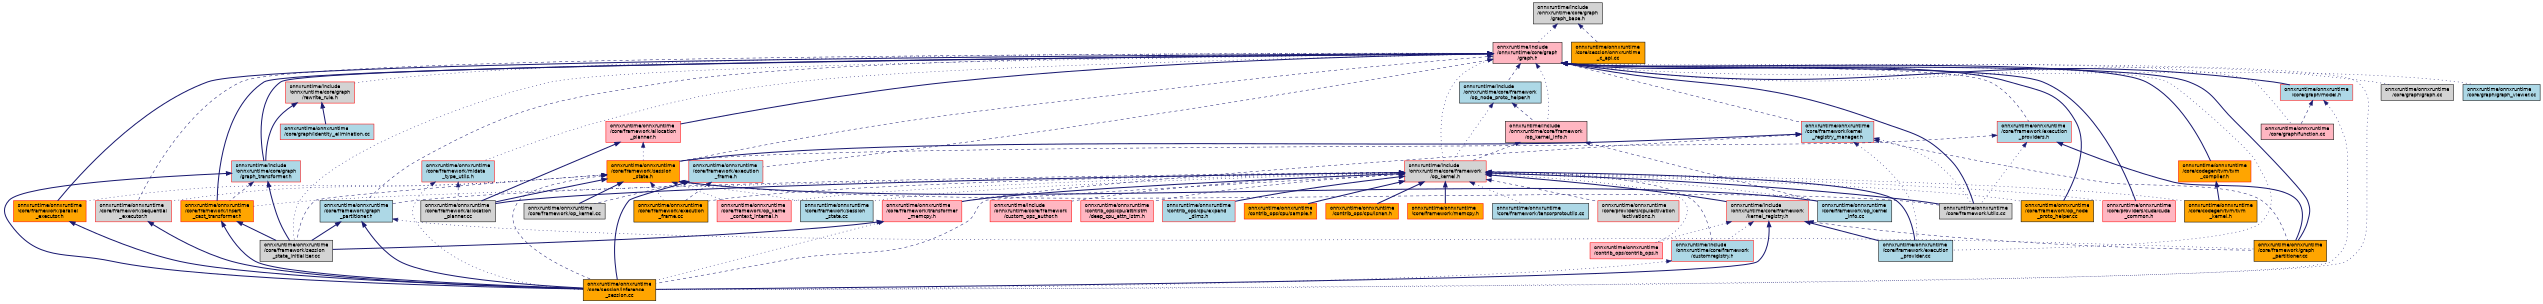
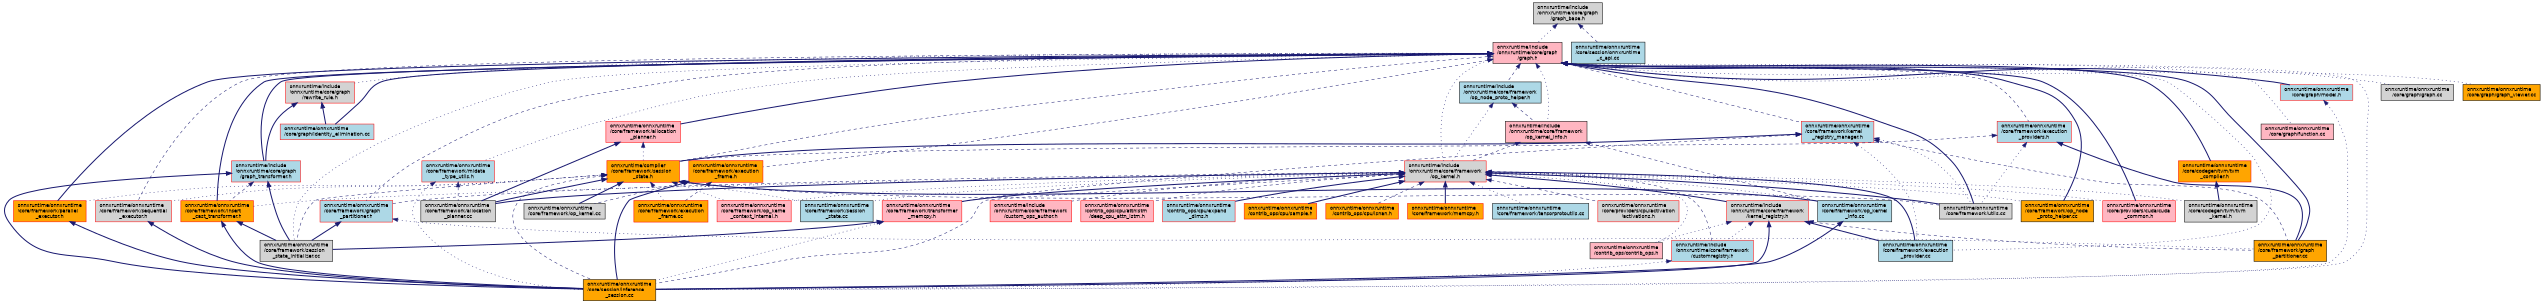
node "onnxruntime/onnxruntime /core/session/onnxruntime _c_api.cc": fillcolor orange -> lightblue
edge "onnxruntime/onnxruntime /core/graph/identity_elimination.cc" -> "onnxruntime/include /onnxruntime/core/graph /graph.h": added
node "onnxruntime/onnxruntime /core/graph/graph_viewer.cc": fillcolor lightblue -> orange
edge "onnxruntime/onnxruntime /core/graph/function.cc" -> "onnxruntime/onnxruntime /core/graph/model.h": removed
node "onnxruntime/onnxruntime /core/framework/session _state.h": label "onnxruntime/onnxruntime /core/framework/session _state.h" -> "onnxruntime/compiler /core/framework/session _state.h"
node "onnxruntime/onnxruntime /core/framework/execution _frame.h": fillcolor lightblue -> orange
edge "onnxruntime/onnxruntime /core/framework/execution _frame.cc" -> "onnxruntime/include /onnxruntime/core/framework /op_kernel.h": removed
edge "onnxruntime/onnxruntime /contrib_ops/cpu/isnan.h" -> "onnxruntime/include /onnxruntime/core/framework /op_kernel.h": style bold -> dashed
node "onnxruntime/onnxruntime /core/framework/graph _partitioner.h": color black -> red
node "onnxruntime/onnxruntime /core/framework/execution _frame.cc": color black -> red
node "onnxruntime/onnxruntime /core/codegen/tvm/tvm _kernel.h": fillcolor orange -> lightgrey
node "onnxruntime/onnxruntime /contrib_ops/contrib_ops.h": color red -> black
edge "onnxruntime/onnxruntime /core/session/inference _session.cc" -> "onnxruntime/onnxruntime /core/framework/graph _partitioner.h": now "onnxruntime/onnxruntime /core/session/inference _session.cc" -> "onnxruntime/onnxruntime /core/framework/op_kernel _info.cc"
